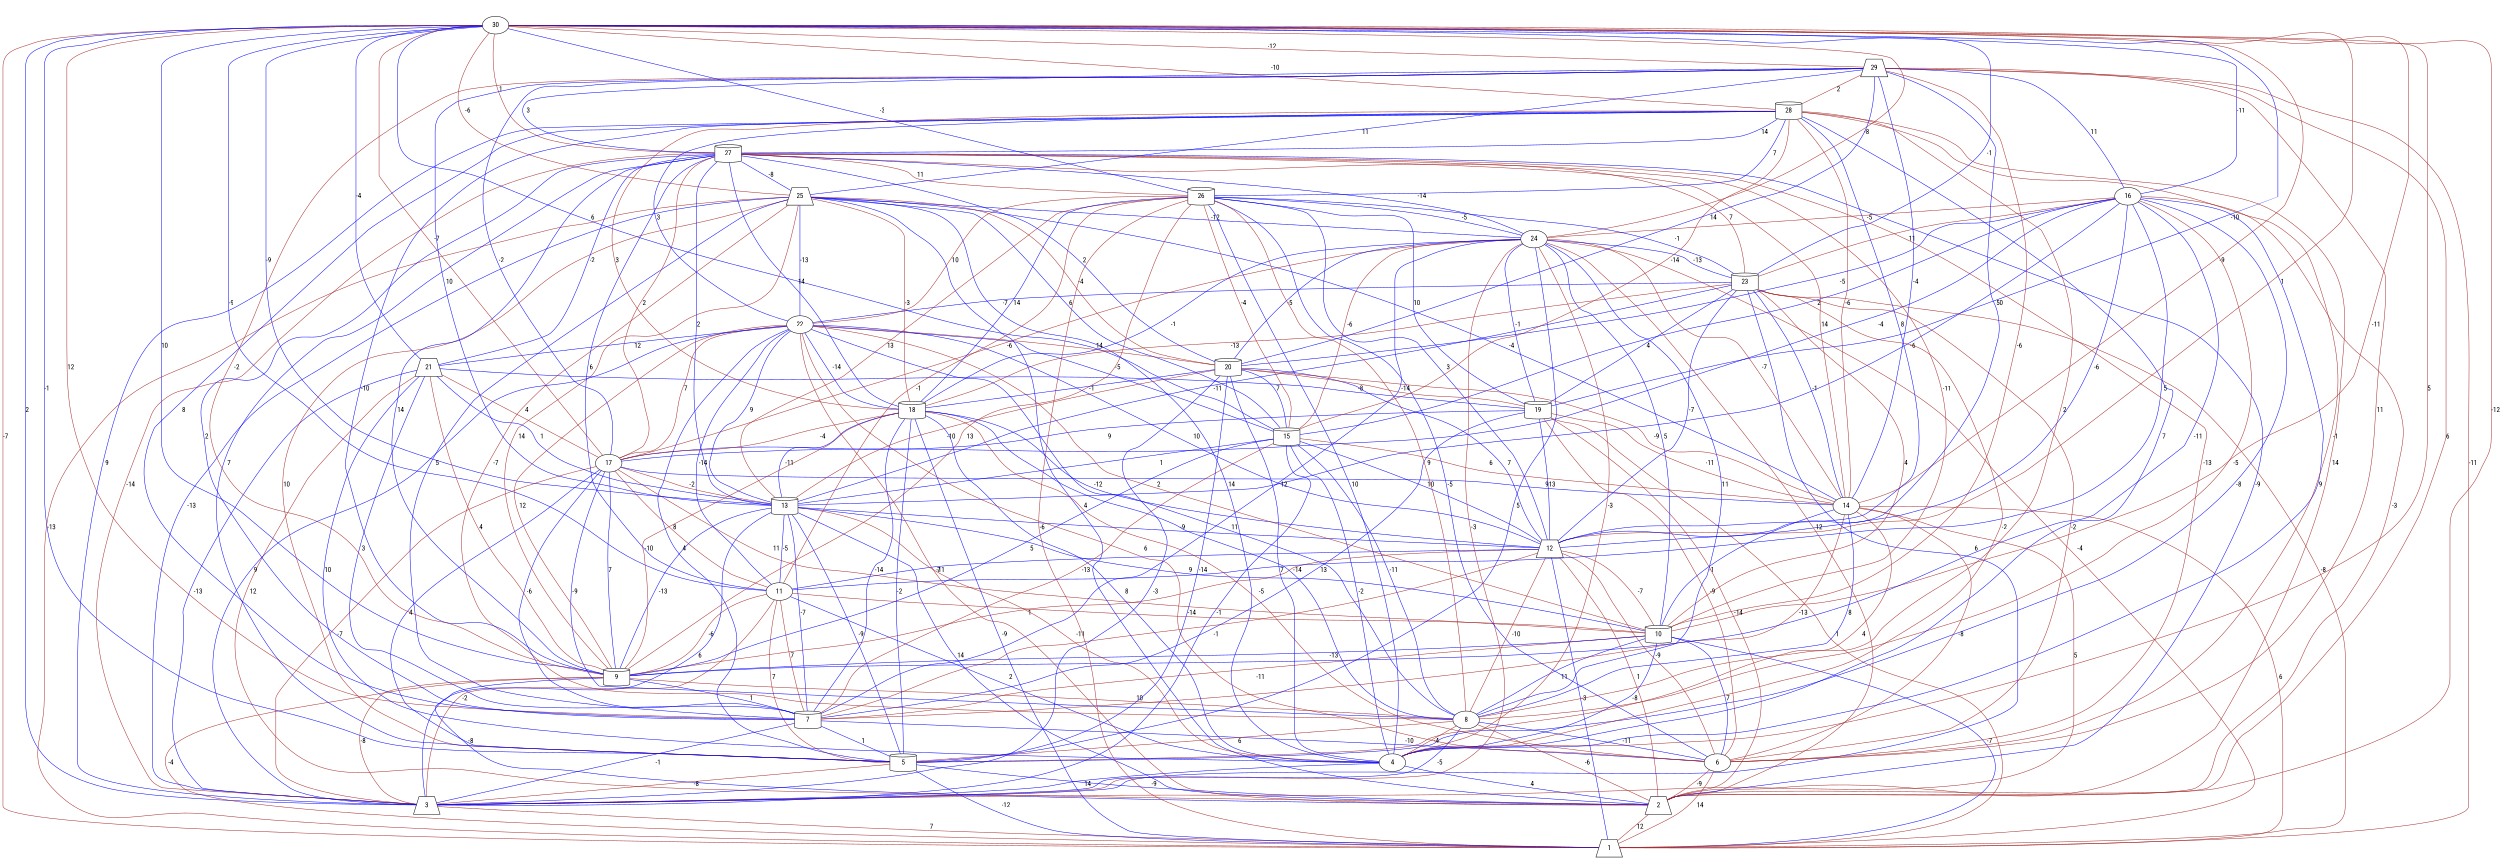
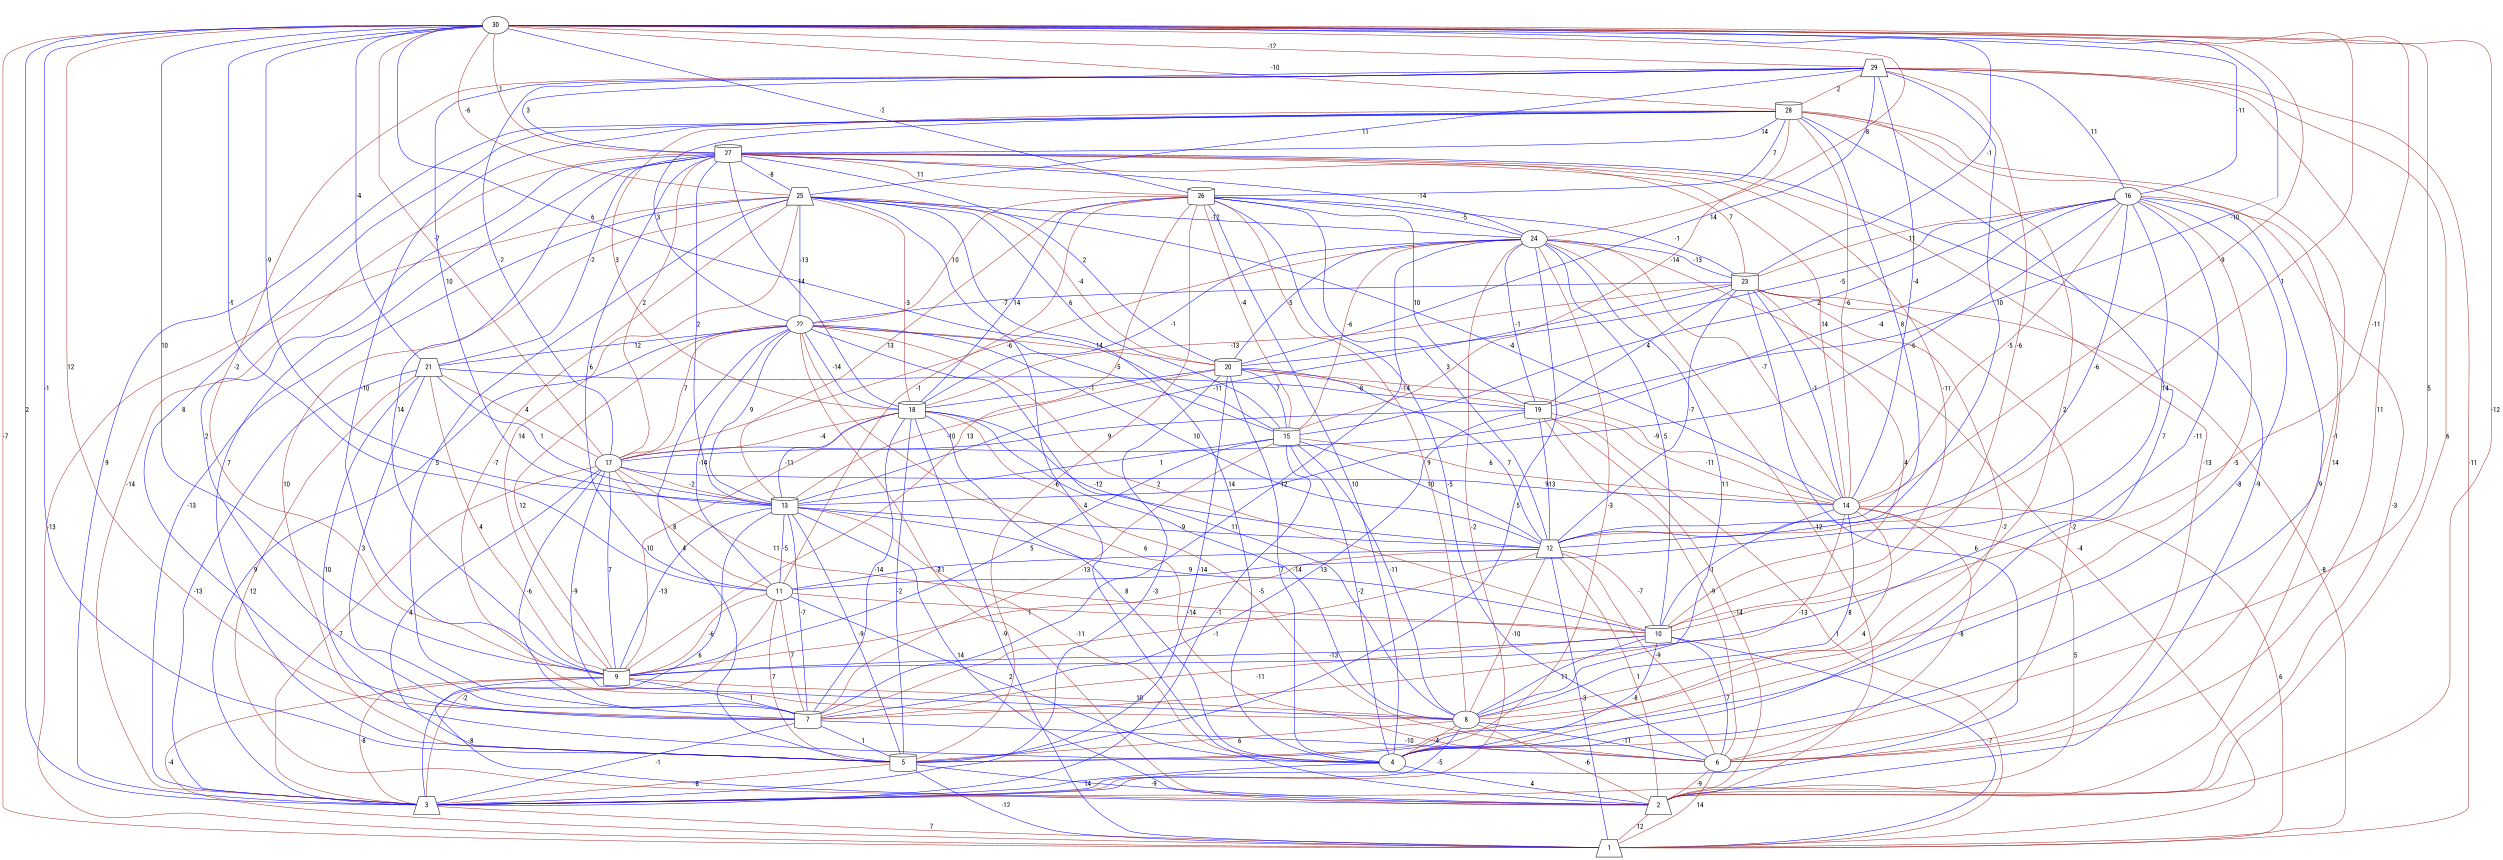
edge "16" -- "24": now "16" -- "14"
edge "29" -- "12": label "50" -> "10"
edge "16" -- "11": label "5" -> "14"
edge "24" -- "3": label "-3" -> "-2"
edge "26" -- "1": now "26" -- "5"
